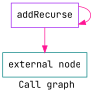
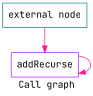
edge "addRecurse" -> "external node": reversed
